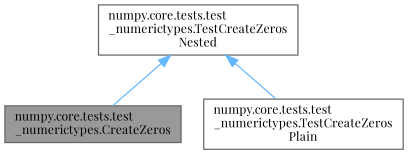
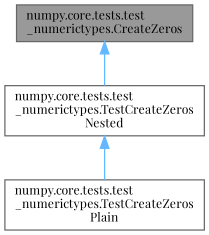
edge "numpy.core.tests.test _numerictypes.CreateZeros" -> "numpy.core.tests.test _numerictypes.TestCreateZeros Nested": reversed
